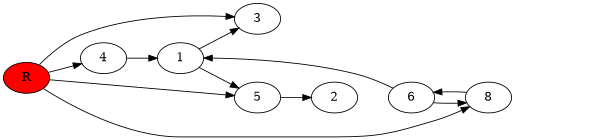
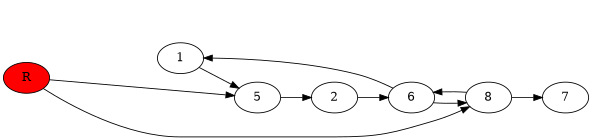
node "3": removed
node "4": removed
edge "2" -> "6": added
node "7": added
